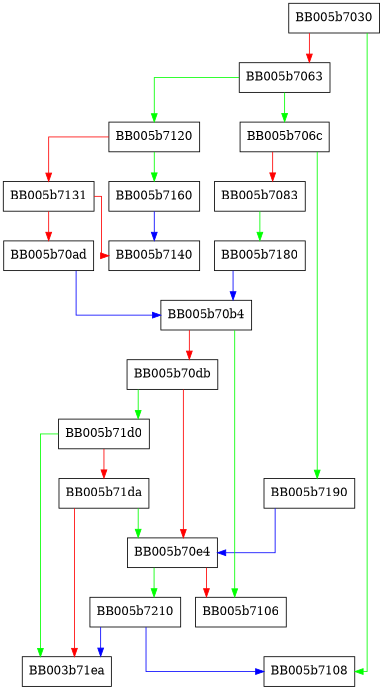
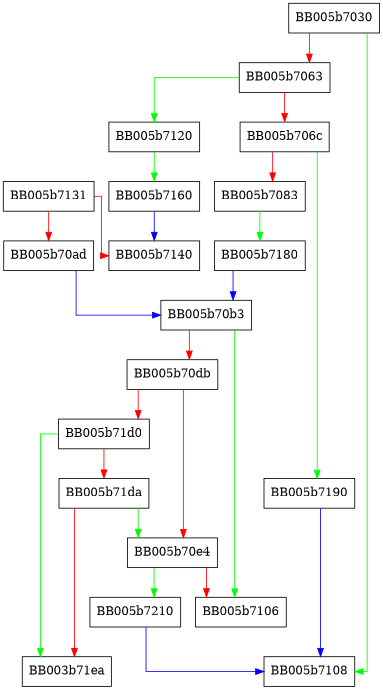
edge "BB005b7063" -> "BB005b706c": color green -> red
edge "BB005b7120" -> "BB005b7131": removed
node "BB005b70b4": label "BB005b70b4" -> "BB005b70b3"
edge "BB005b70db" -> "BB005b71d0": color green -> red
edge "BB005b7190" -> "BB005b70e4": now "BB005b7190" -> "BB005b7108"
edge "BB005b7210" -> "BB003b71ea": removed
